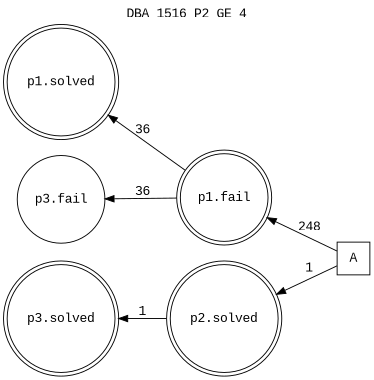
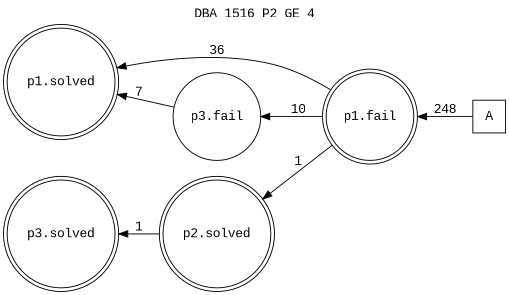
edge "p3.fail" -> "p1.solved": added, label "7"
edge "p1.fail" -> "p3.fail": label "36" -> "10"
edge "A" -> "p2.solved": now "p1.fail" -> "p2.solved"
